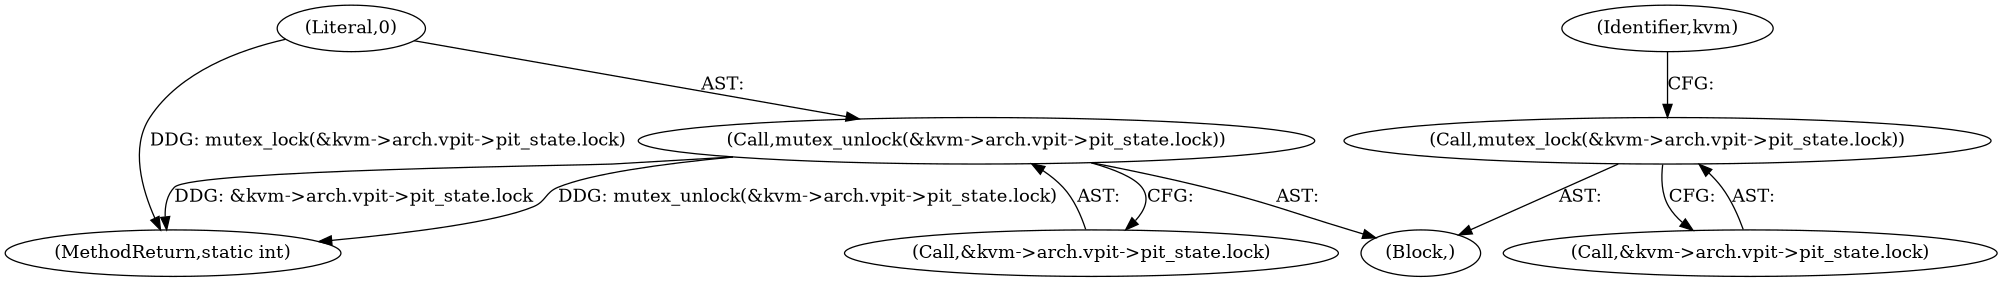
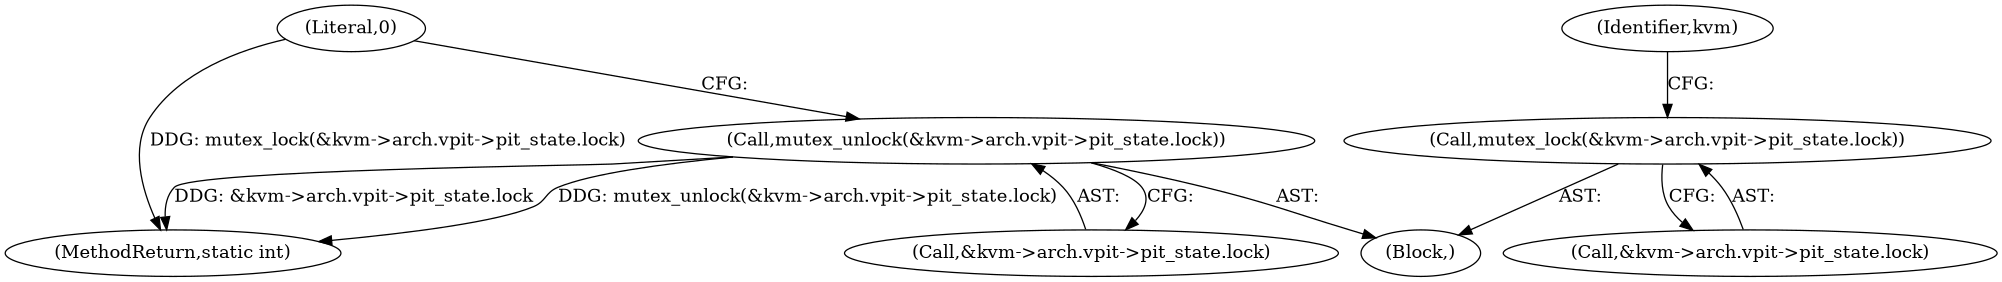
edge "(Literal,0)" -> "(Call,mutex_unlock(&kvm->arch.vpit->pit_state.lock))": label "AST: " -> "CFG: "
